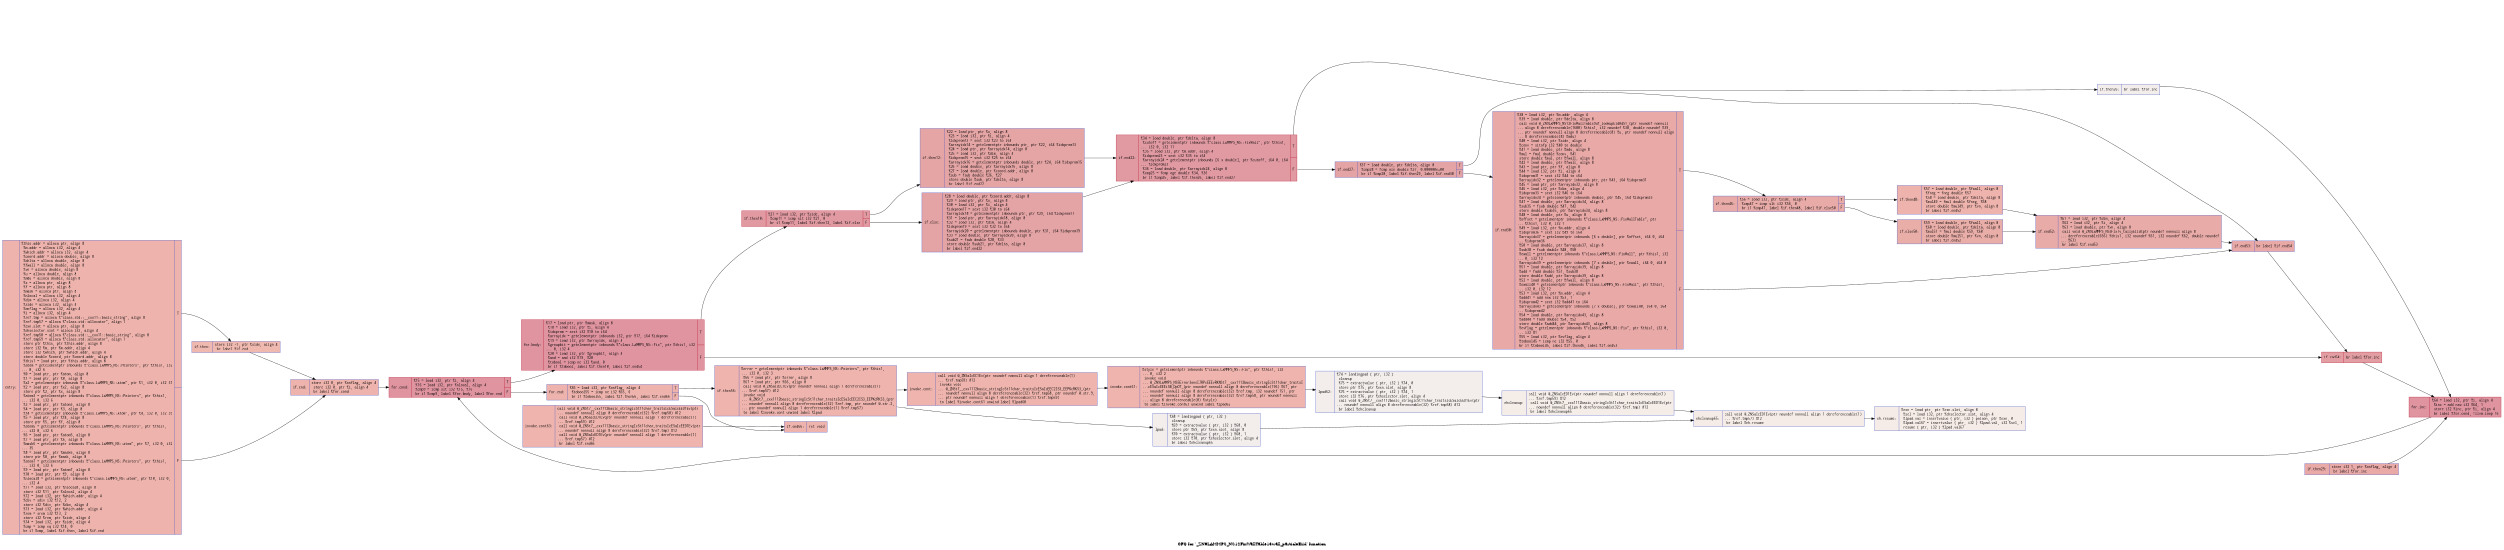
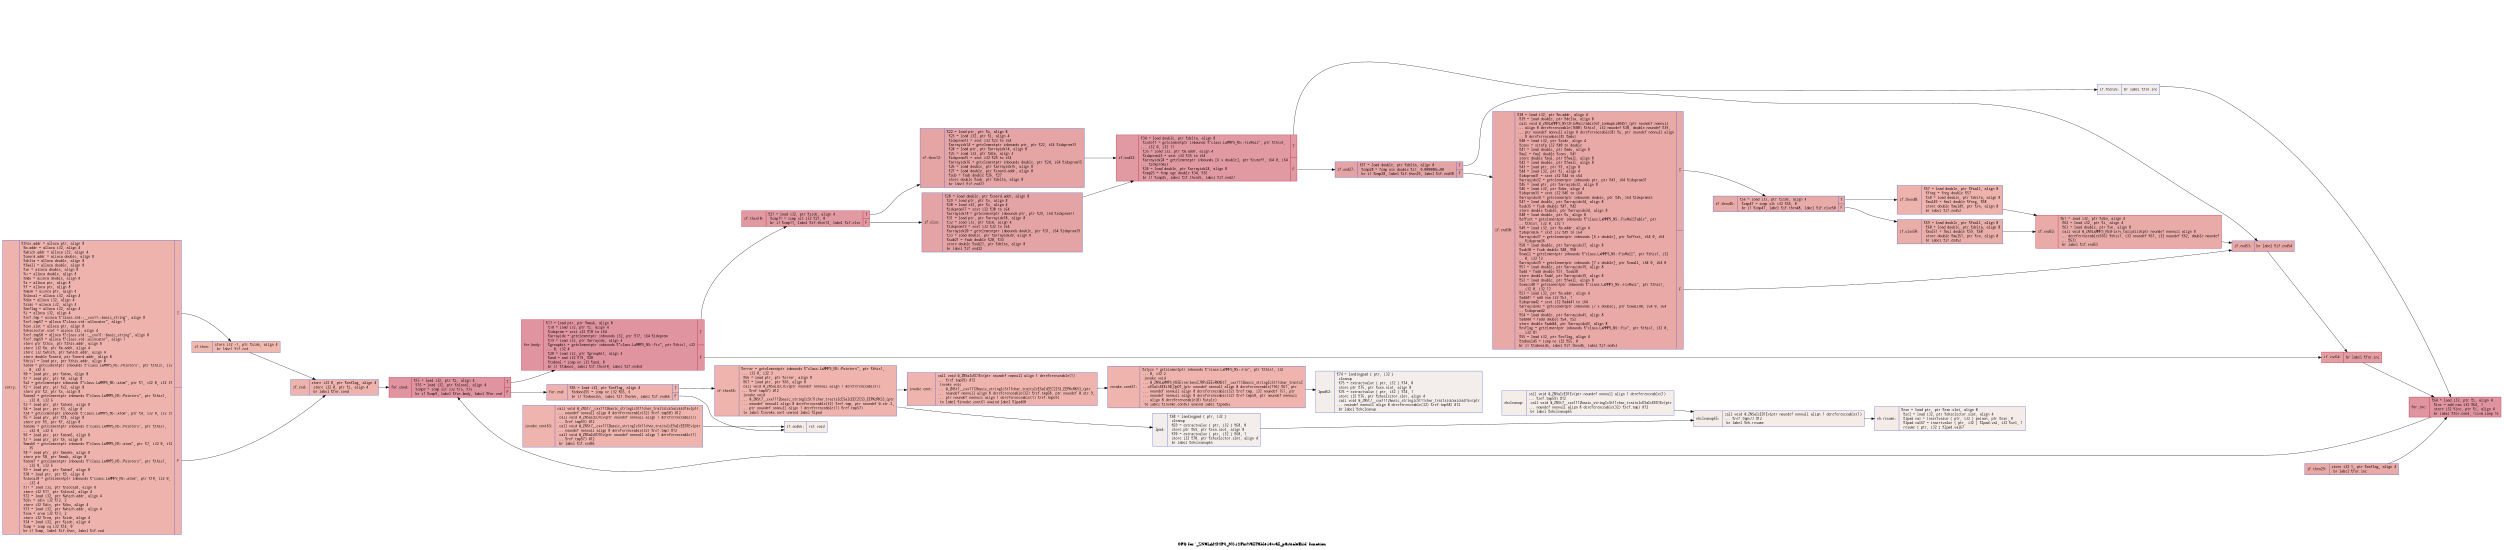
node "if.end52:": color #3d50c3ff -> #b70d28ff
edge "lpad62:" -> "ehcleanup:": removed
node "if.end66:": fillcolor #d6524470 -> #ead5c970
